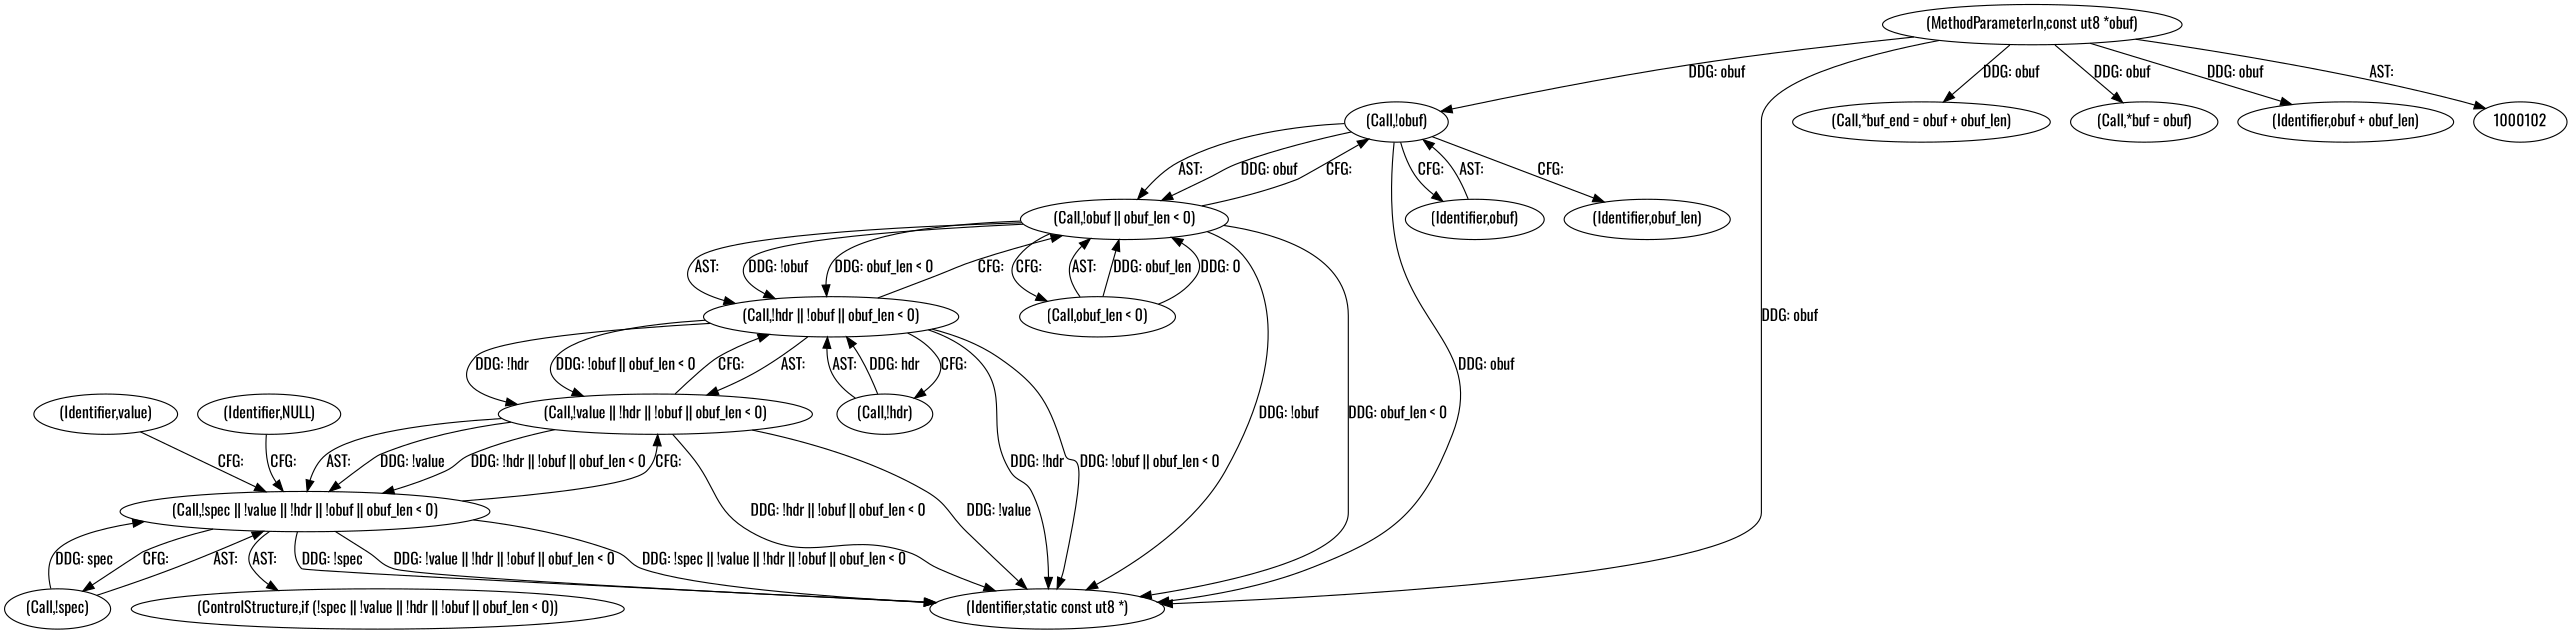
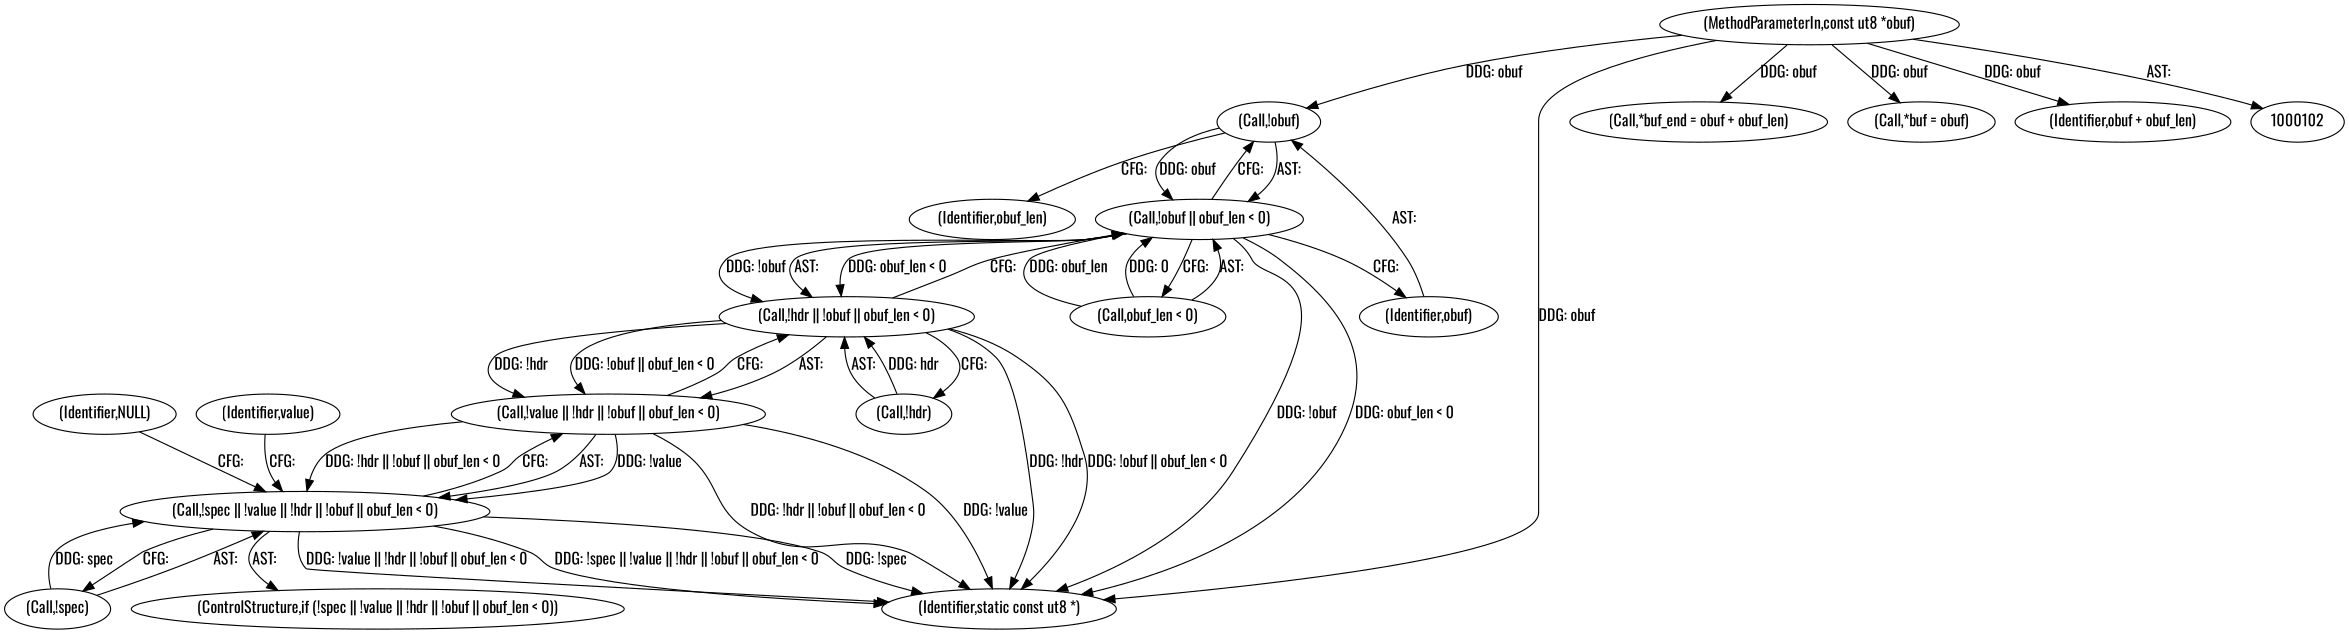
edge "(Call,!obuf)" -> "(Identifier,obuf)": now "(Call,!obuf || obuf_len < 0)" -> "(Identifier,obuf)"
edge "(Call,!obuf)" -> "(Identifier,static const ut8 *)": removed, label "DDG: obuf"
